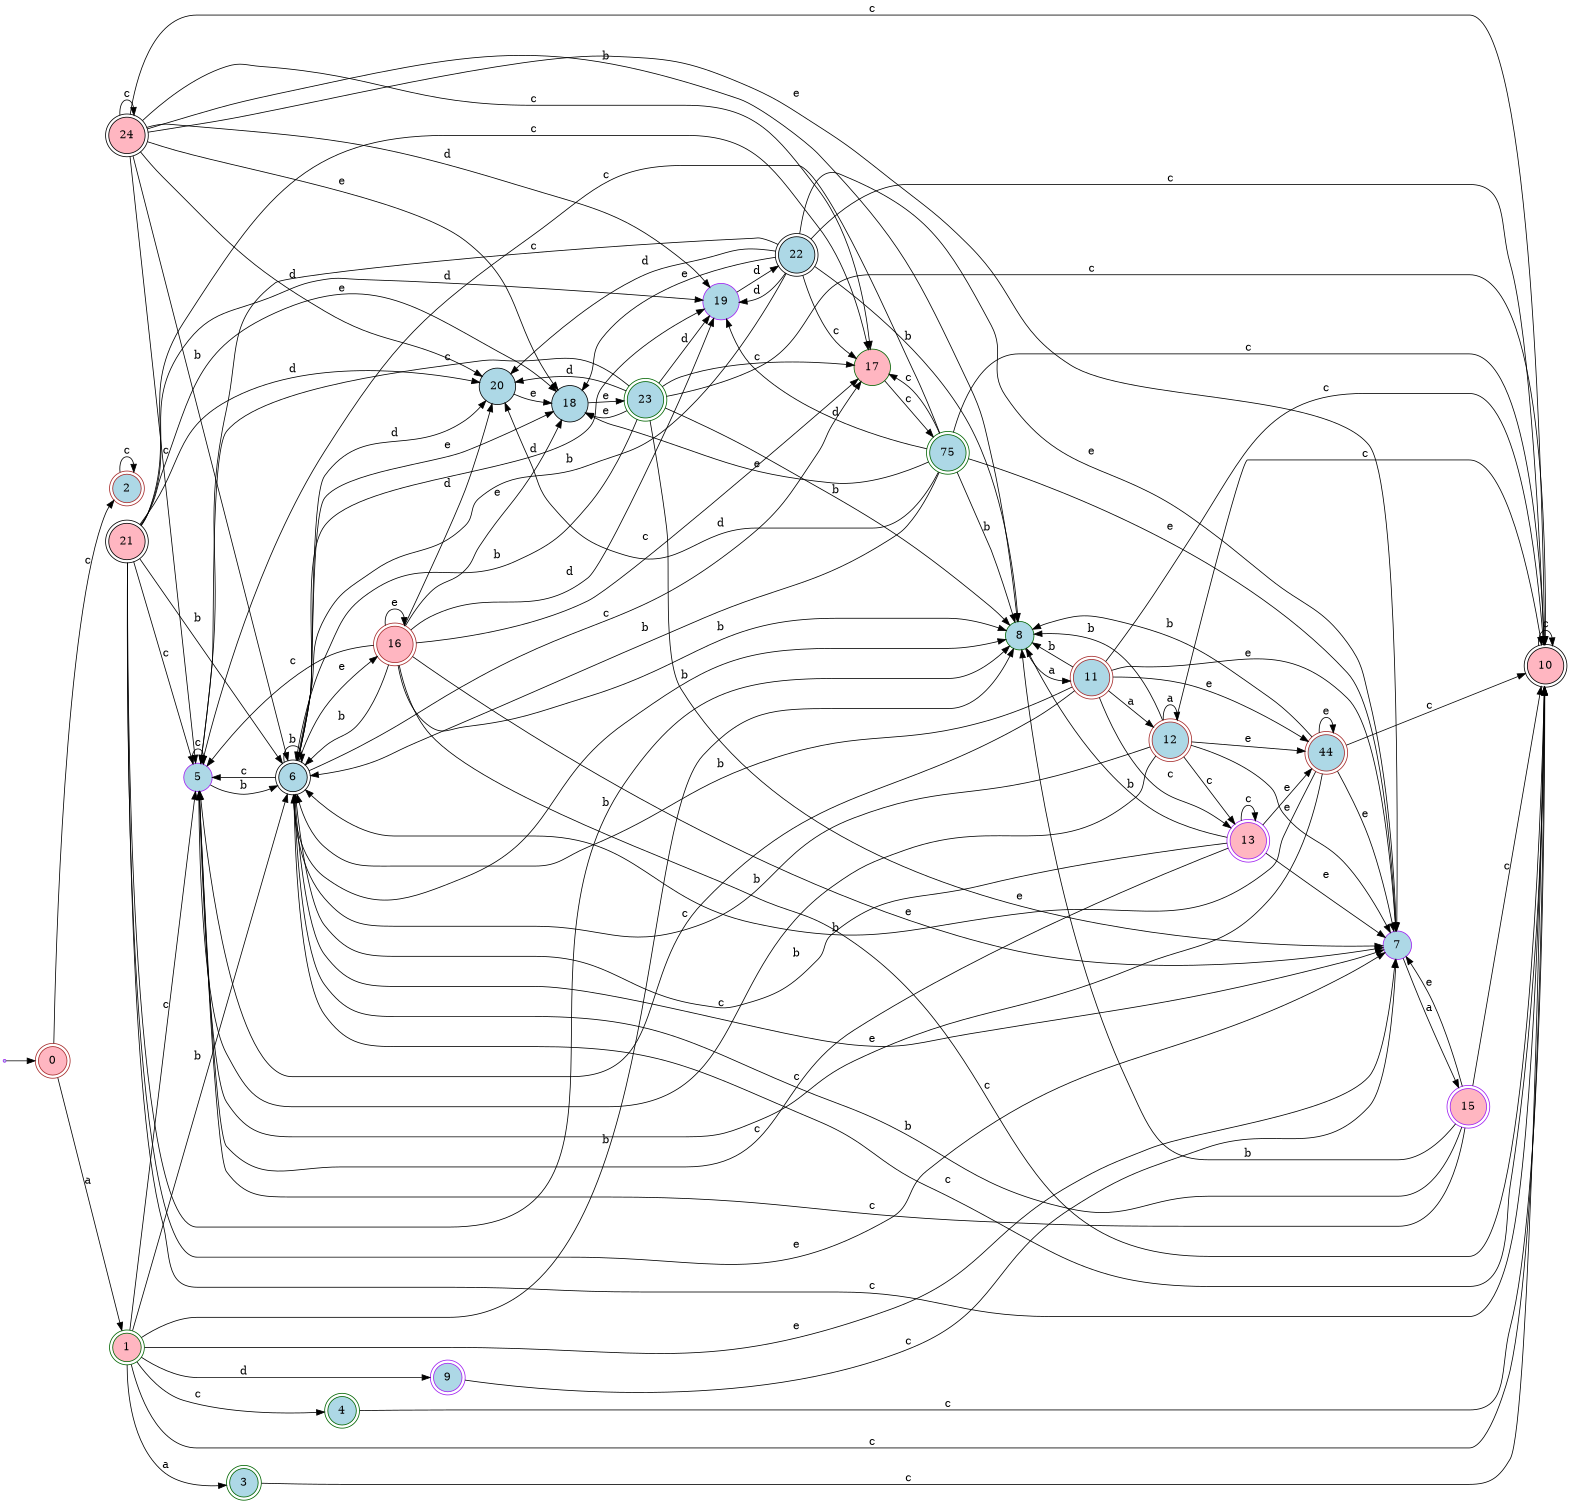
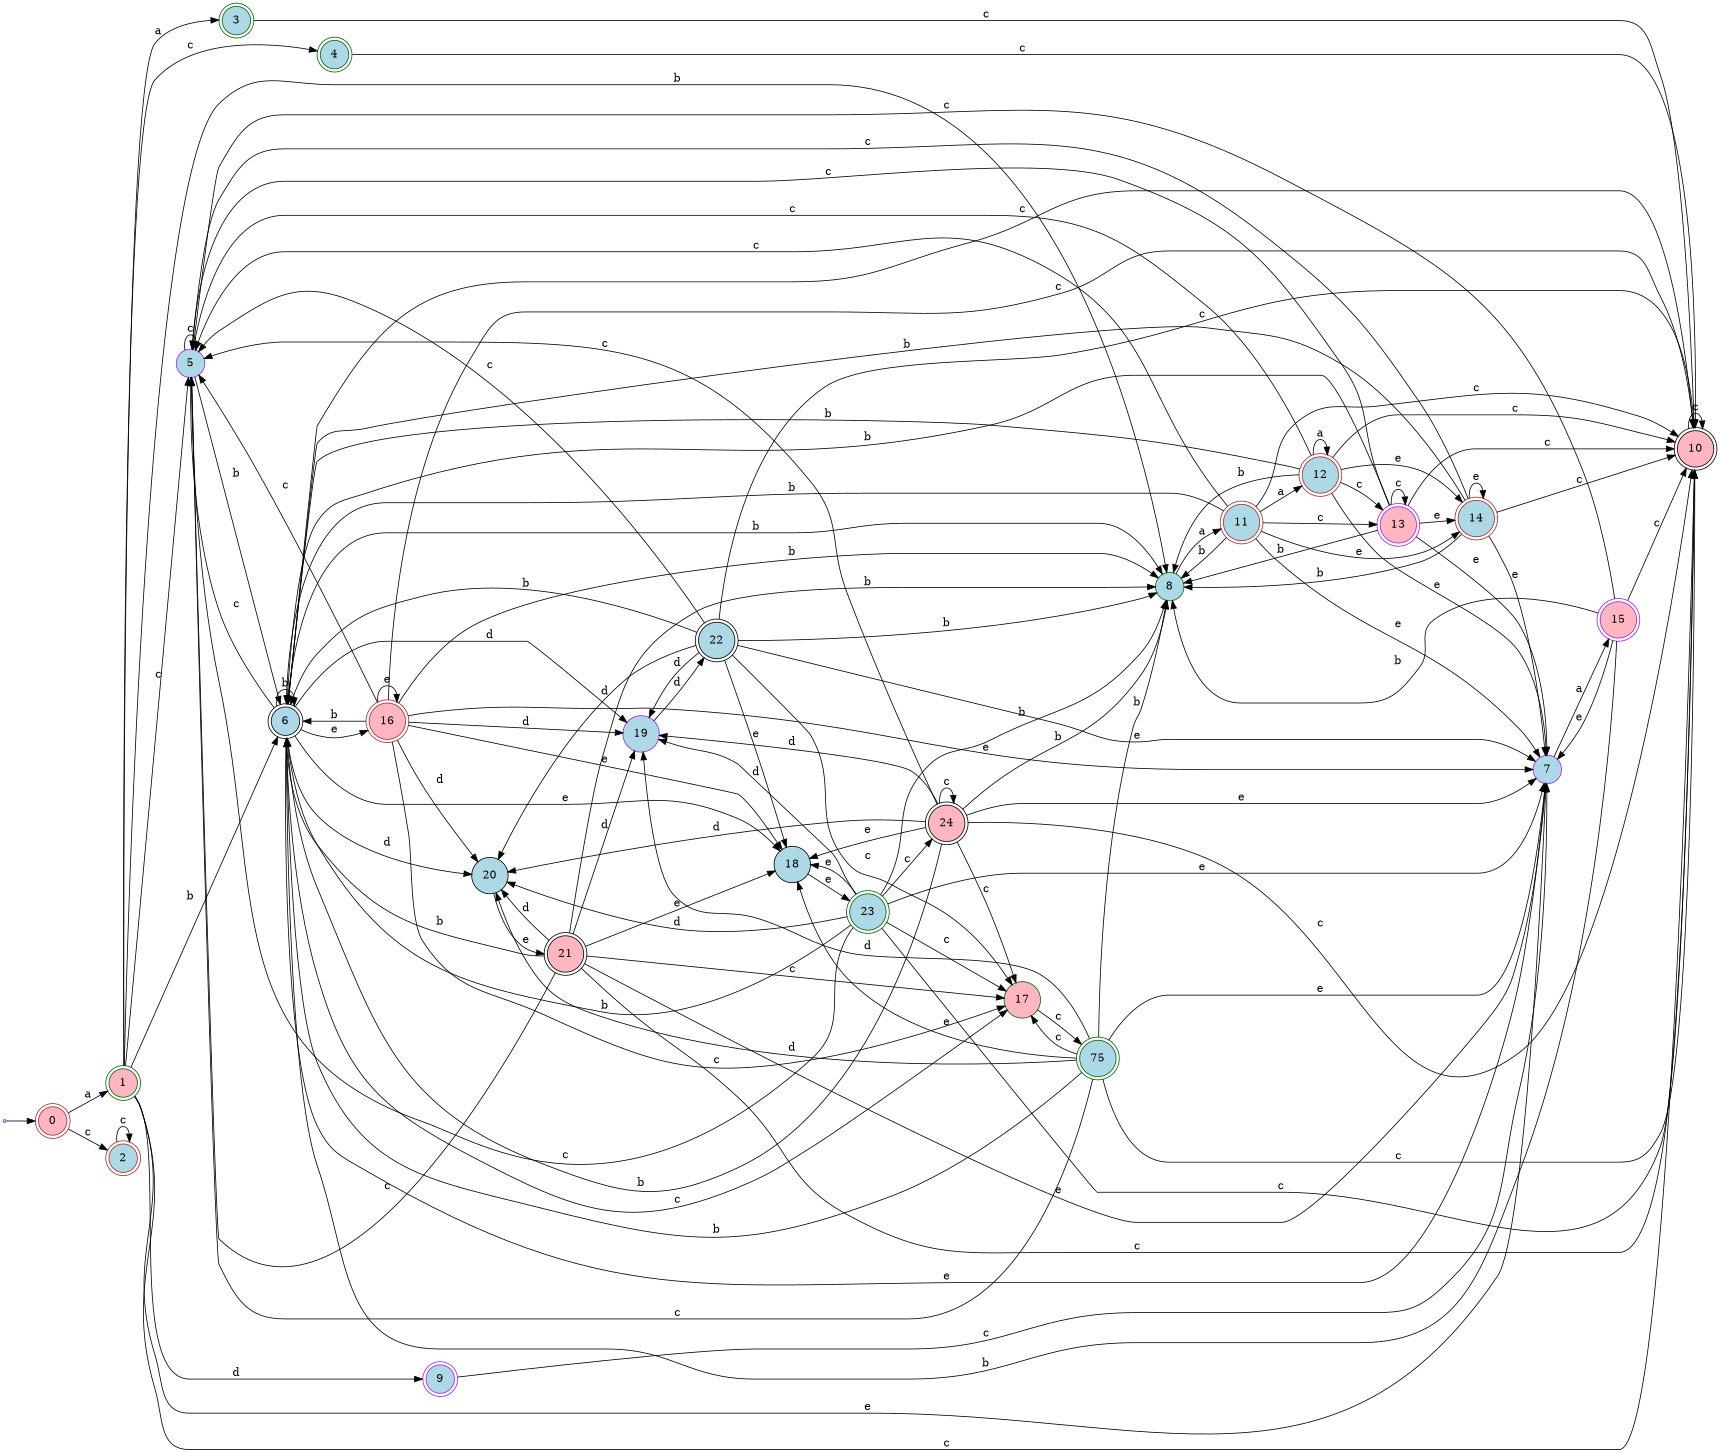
edge "20" -> "18": now "20" -> "21"
edge "13" -> "10": added, label "c"
node "44": label "44" -> "14"
edge "23" -> "24": added, label "c"
